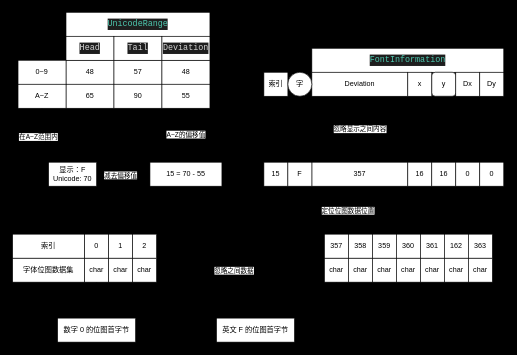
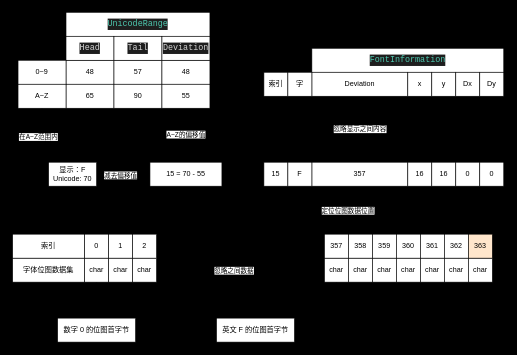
node "字": shape ellipse -> rectangle
node "y": shape rounded rectangle -> rectangle
node "162": label "162" -> "362"
node "363": fillcolor #ffffff -> #ffe6cc
